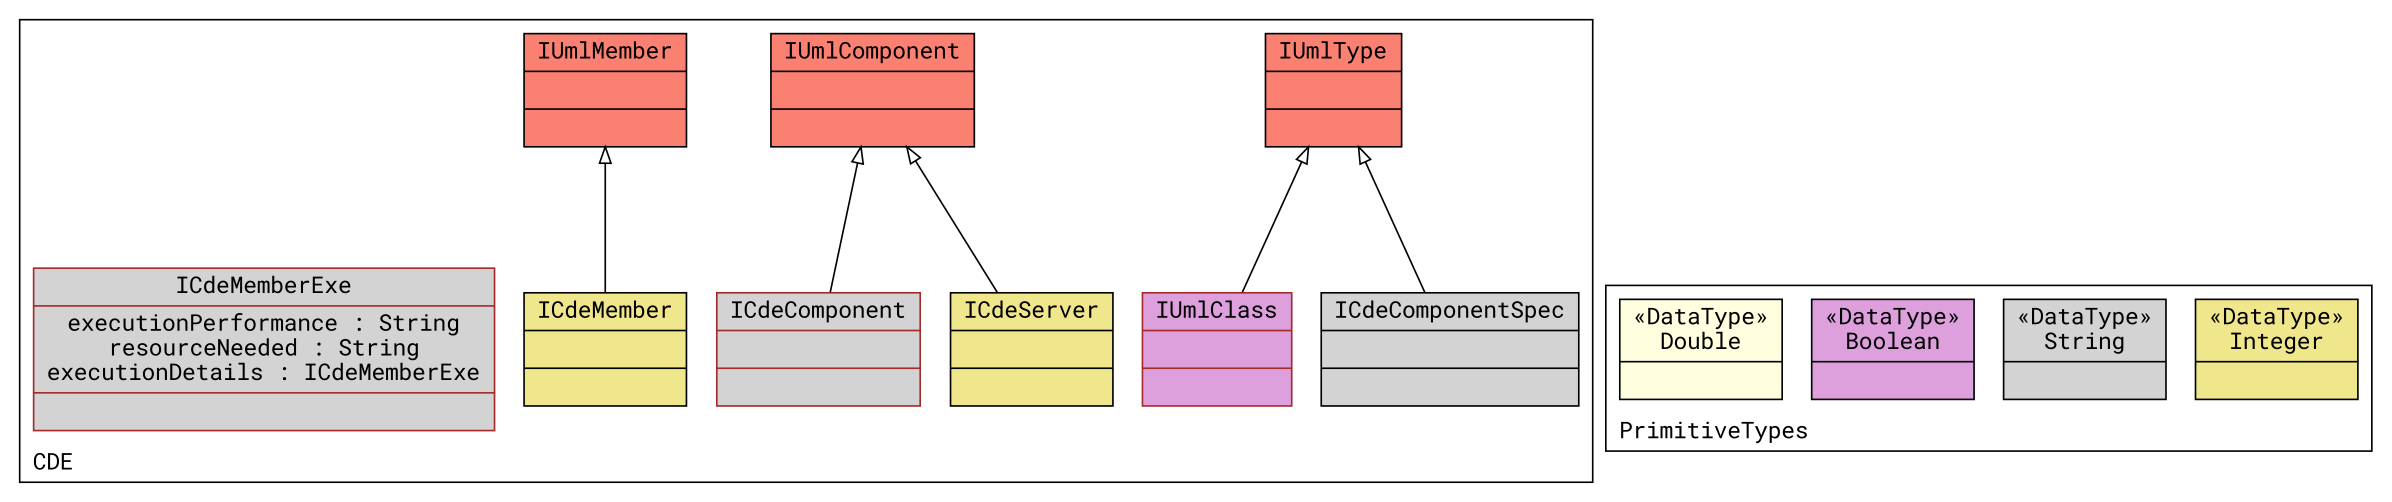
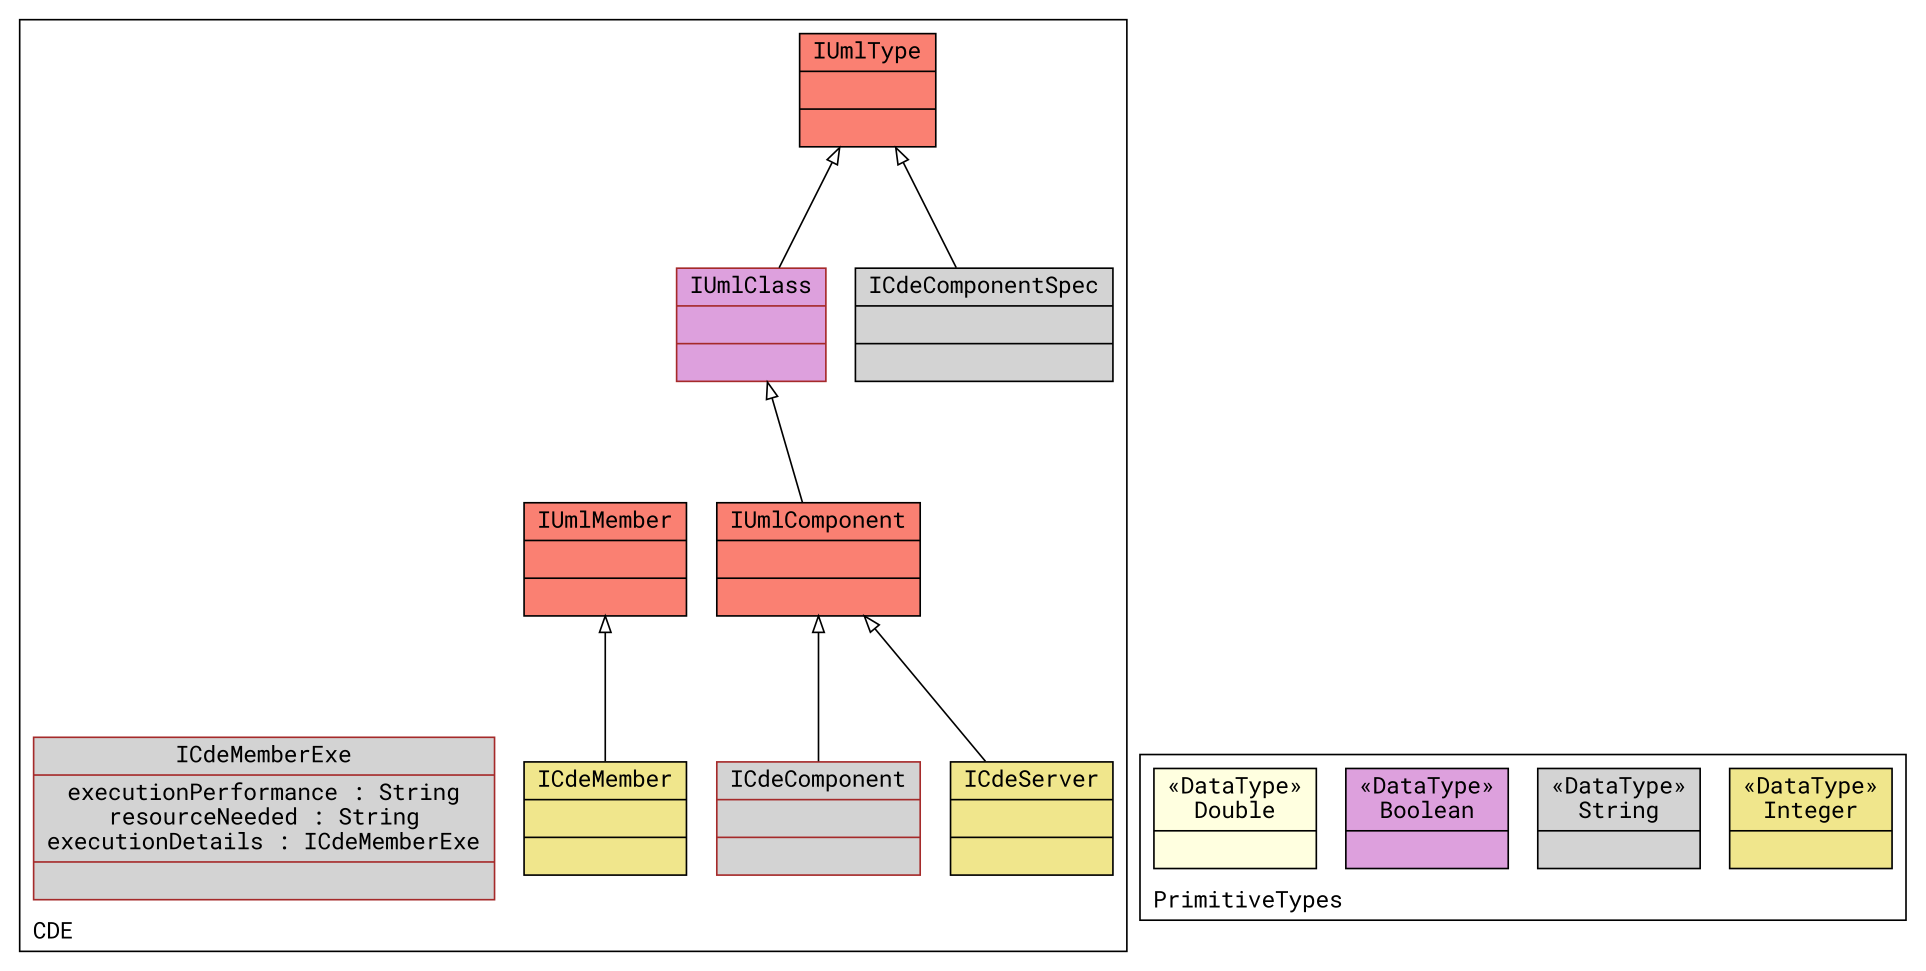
edge "IUmlComponent" -> "IUmlClass": added
